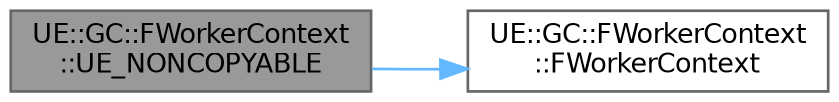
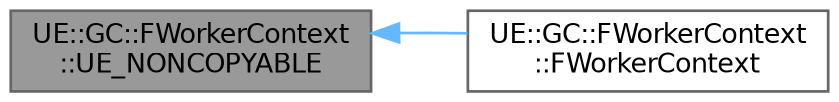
edge "UE::GC::FWorkerContext ::UE_NONCOPYABLE" -> "UE::GC::FWorkerContext ::FWorkerContext": reversed
